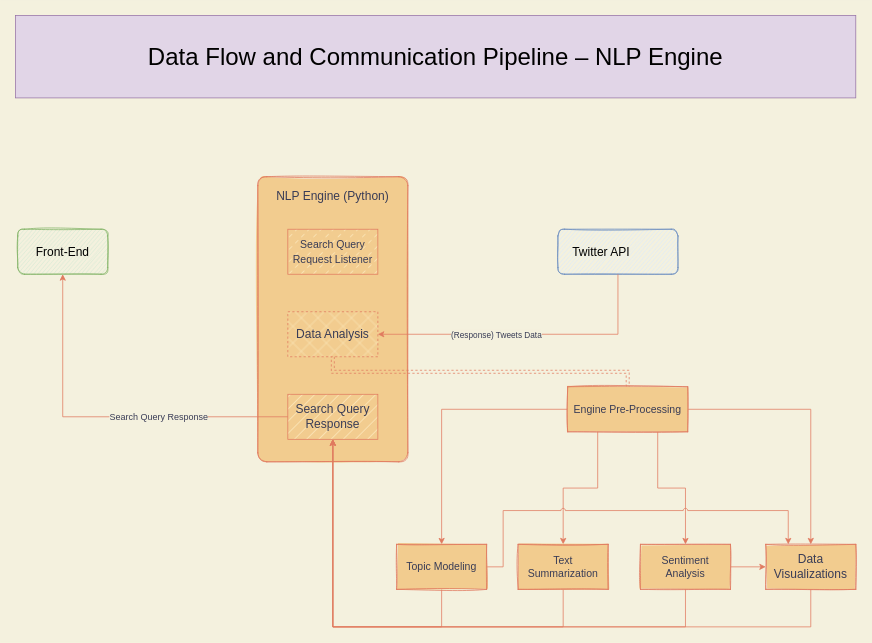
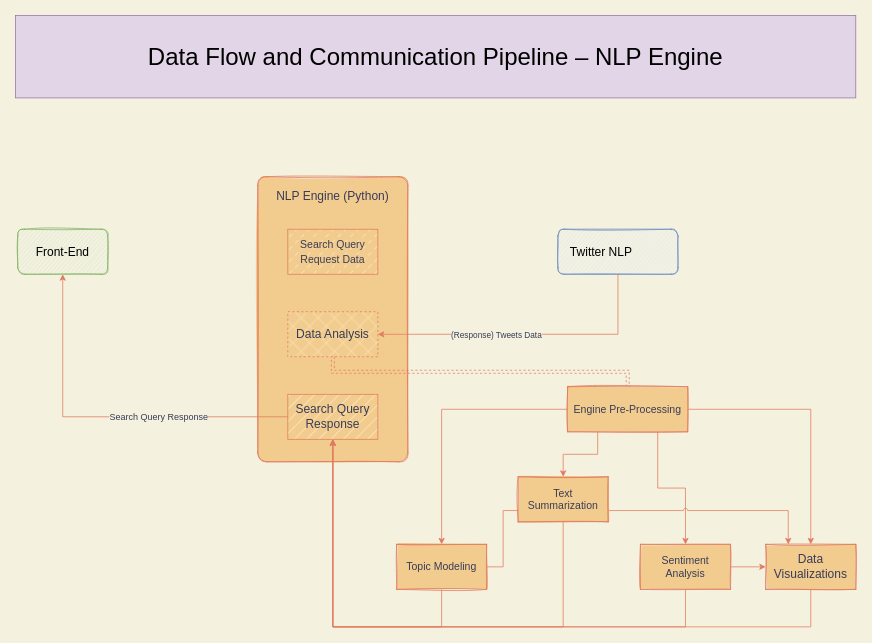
node "Search Query Request Listener": label "Search Query Request Listener" -> "Search Query Request Data"
node "Twitter API": label "Twitter API" -> "Twitter NLP"
node "Text Summarization": moved (563, 567) -> (563, 499)
